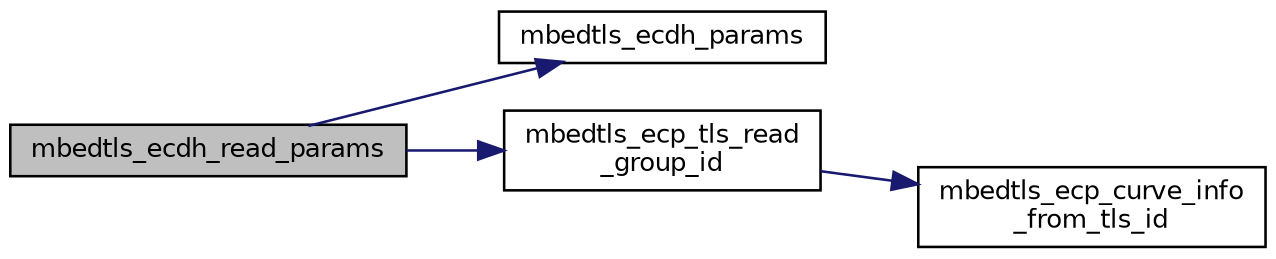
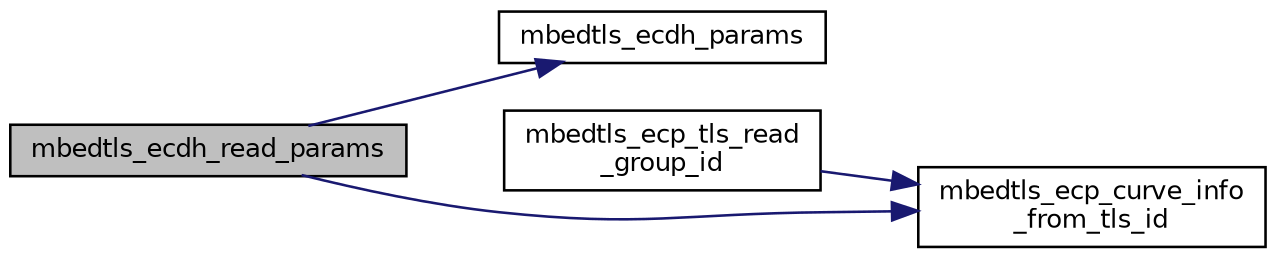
edge "mbedtls_ecdh_read_params" -> "mbedtls_ecp_tls_read _group_id": now "mbedtls_ecdh_read_params" -> "mbedtls_ecp_curve_info _from_tls_id"
